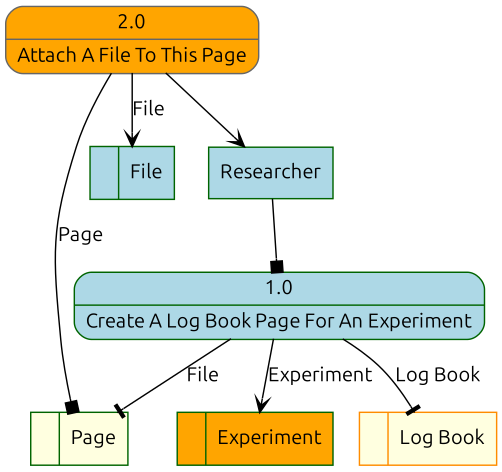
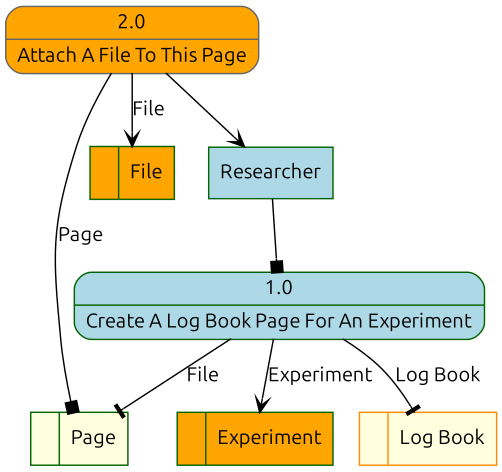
node "File": fillcolor lightblue -> orange
